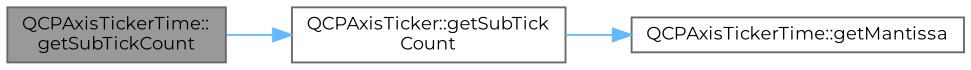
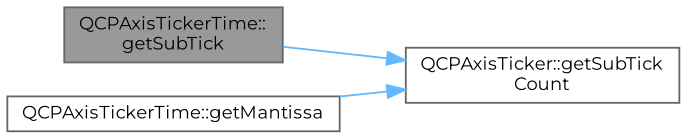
node "QCPAxisTickerTime:: getSubTickCount": label "QCPAxisTickerTime:: getSubTickCount" -> "QCPAxisTickerTime:: getSubTick"
edge "QCPAxisTicker::getSubTick Count" -> "QCPAxisTickerTime::getMantissa": reversed
